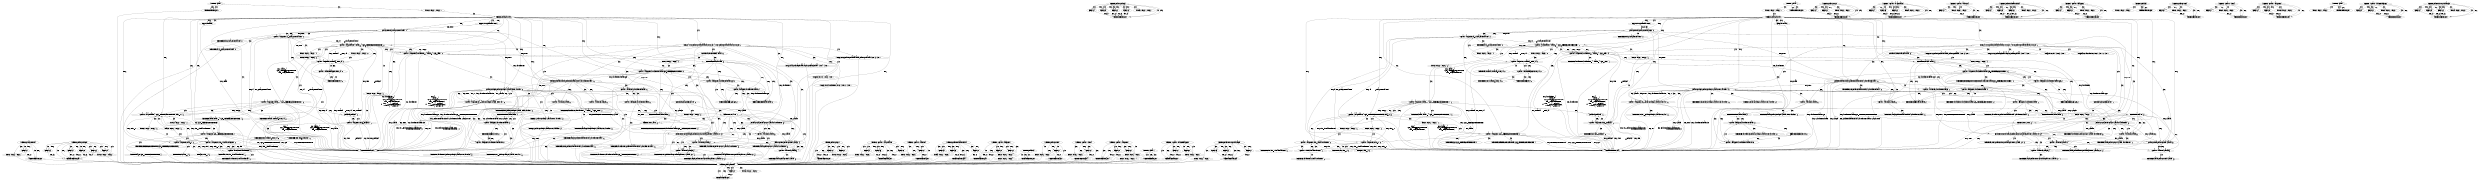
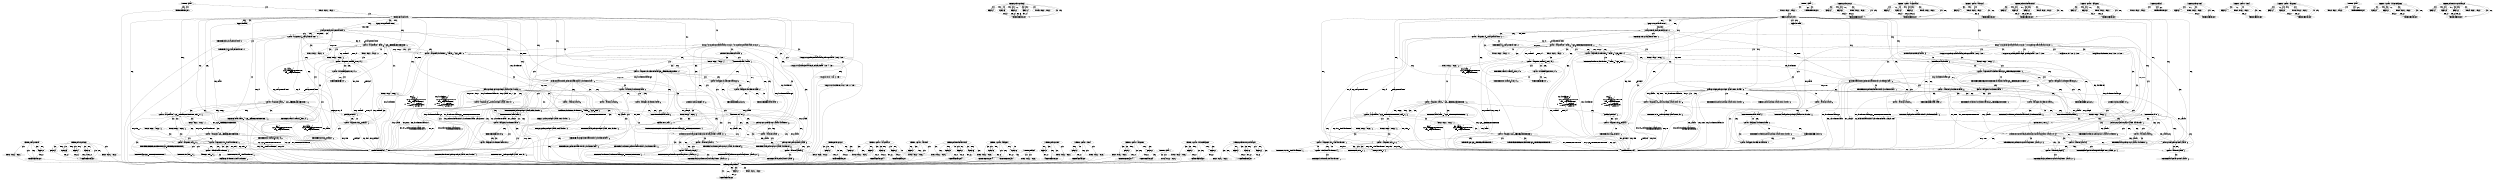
node "(PARAM,p5)": removed
